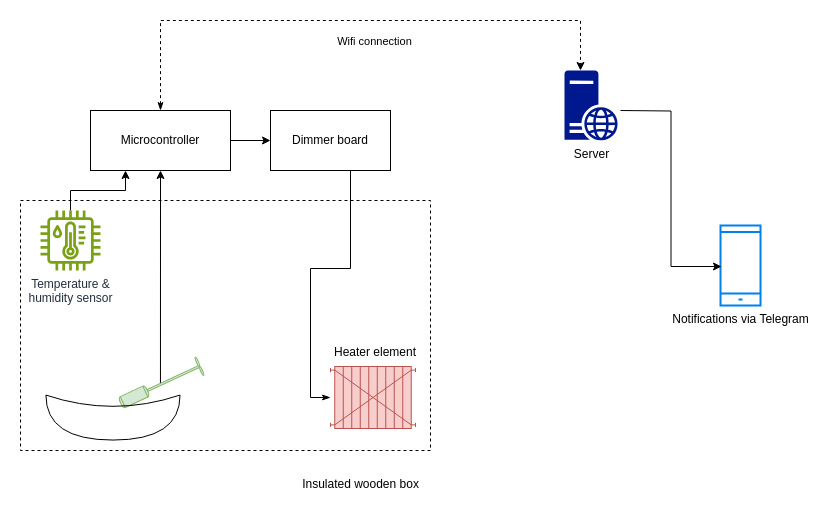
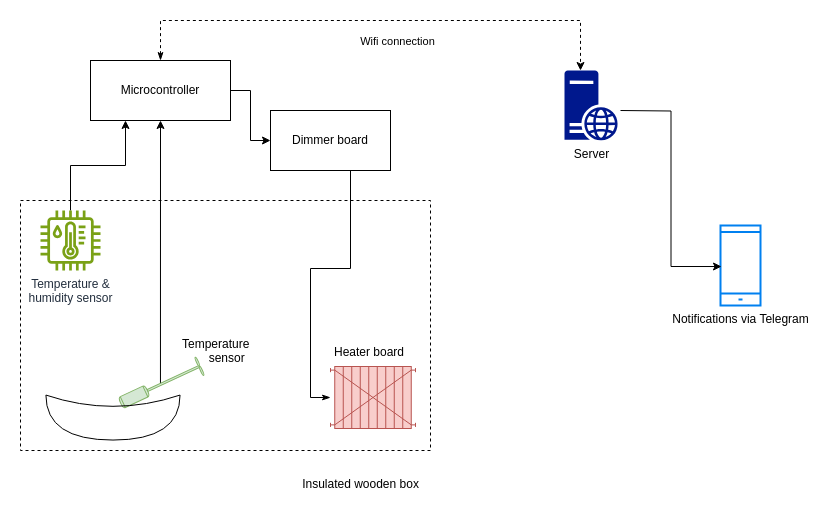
node "Microcontroller": moved (161, 141) -> (161, 91)
node "Heater element": label "Heater element" -> "Heater board"
node "Temperature sensor": added
